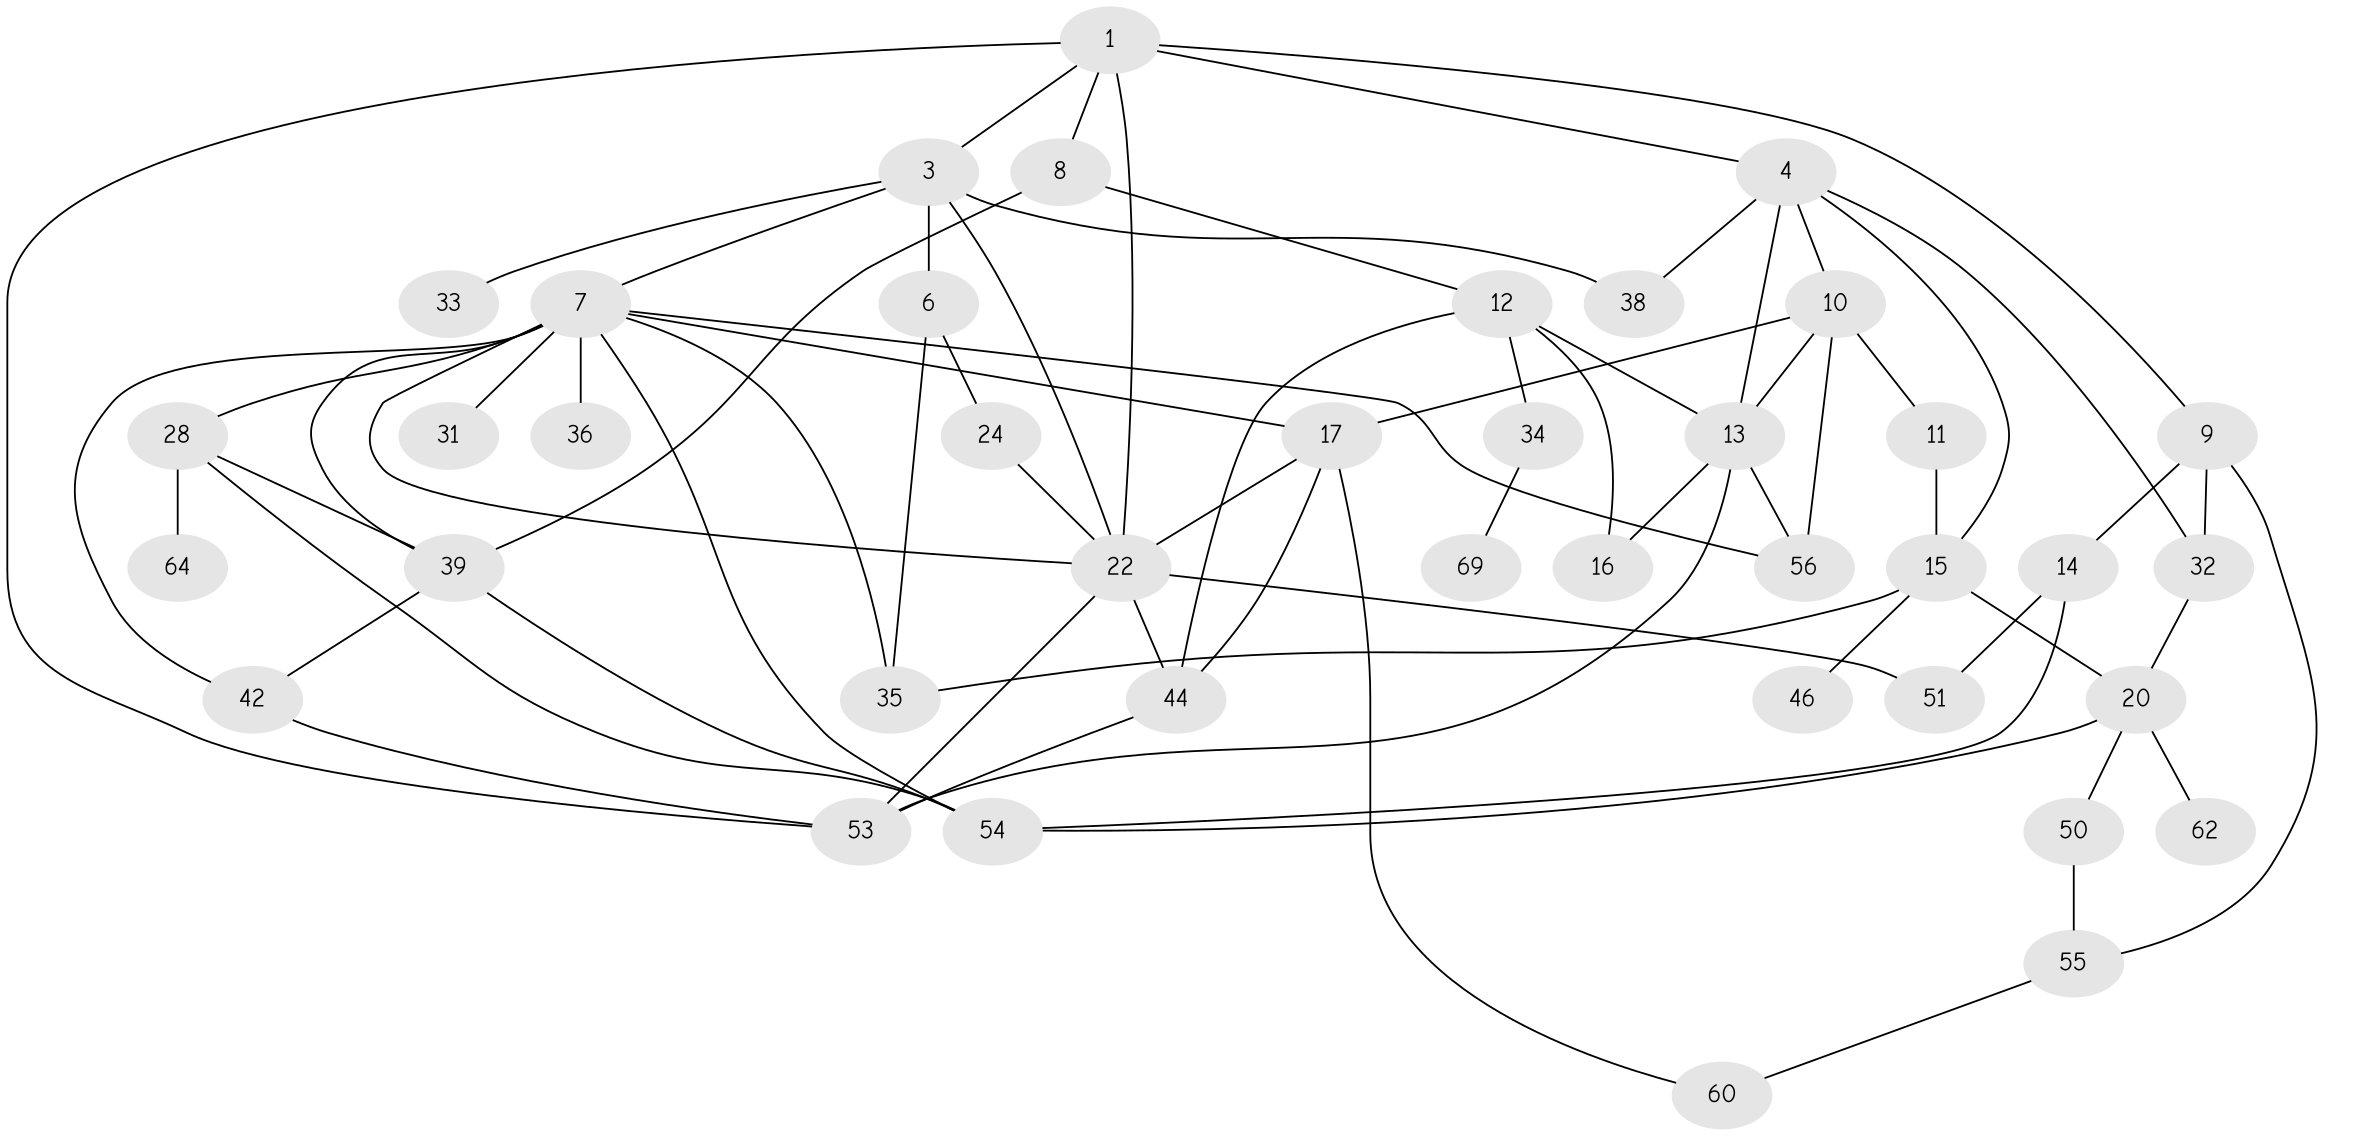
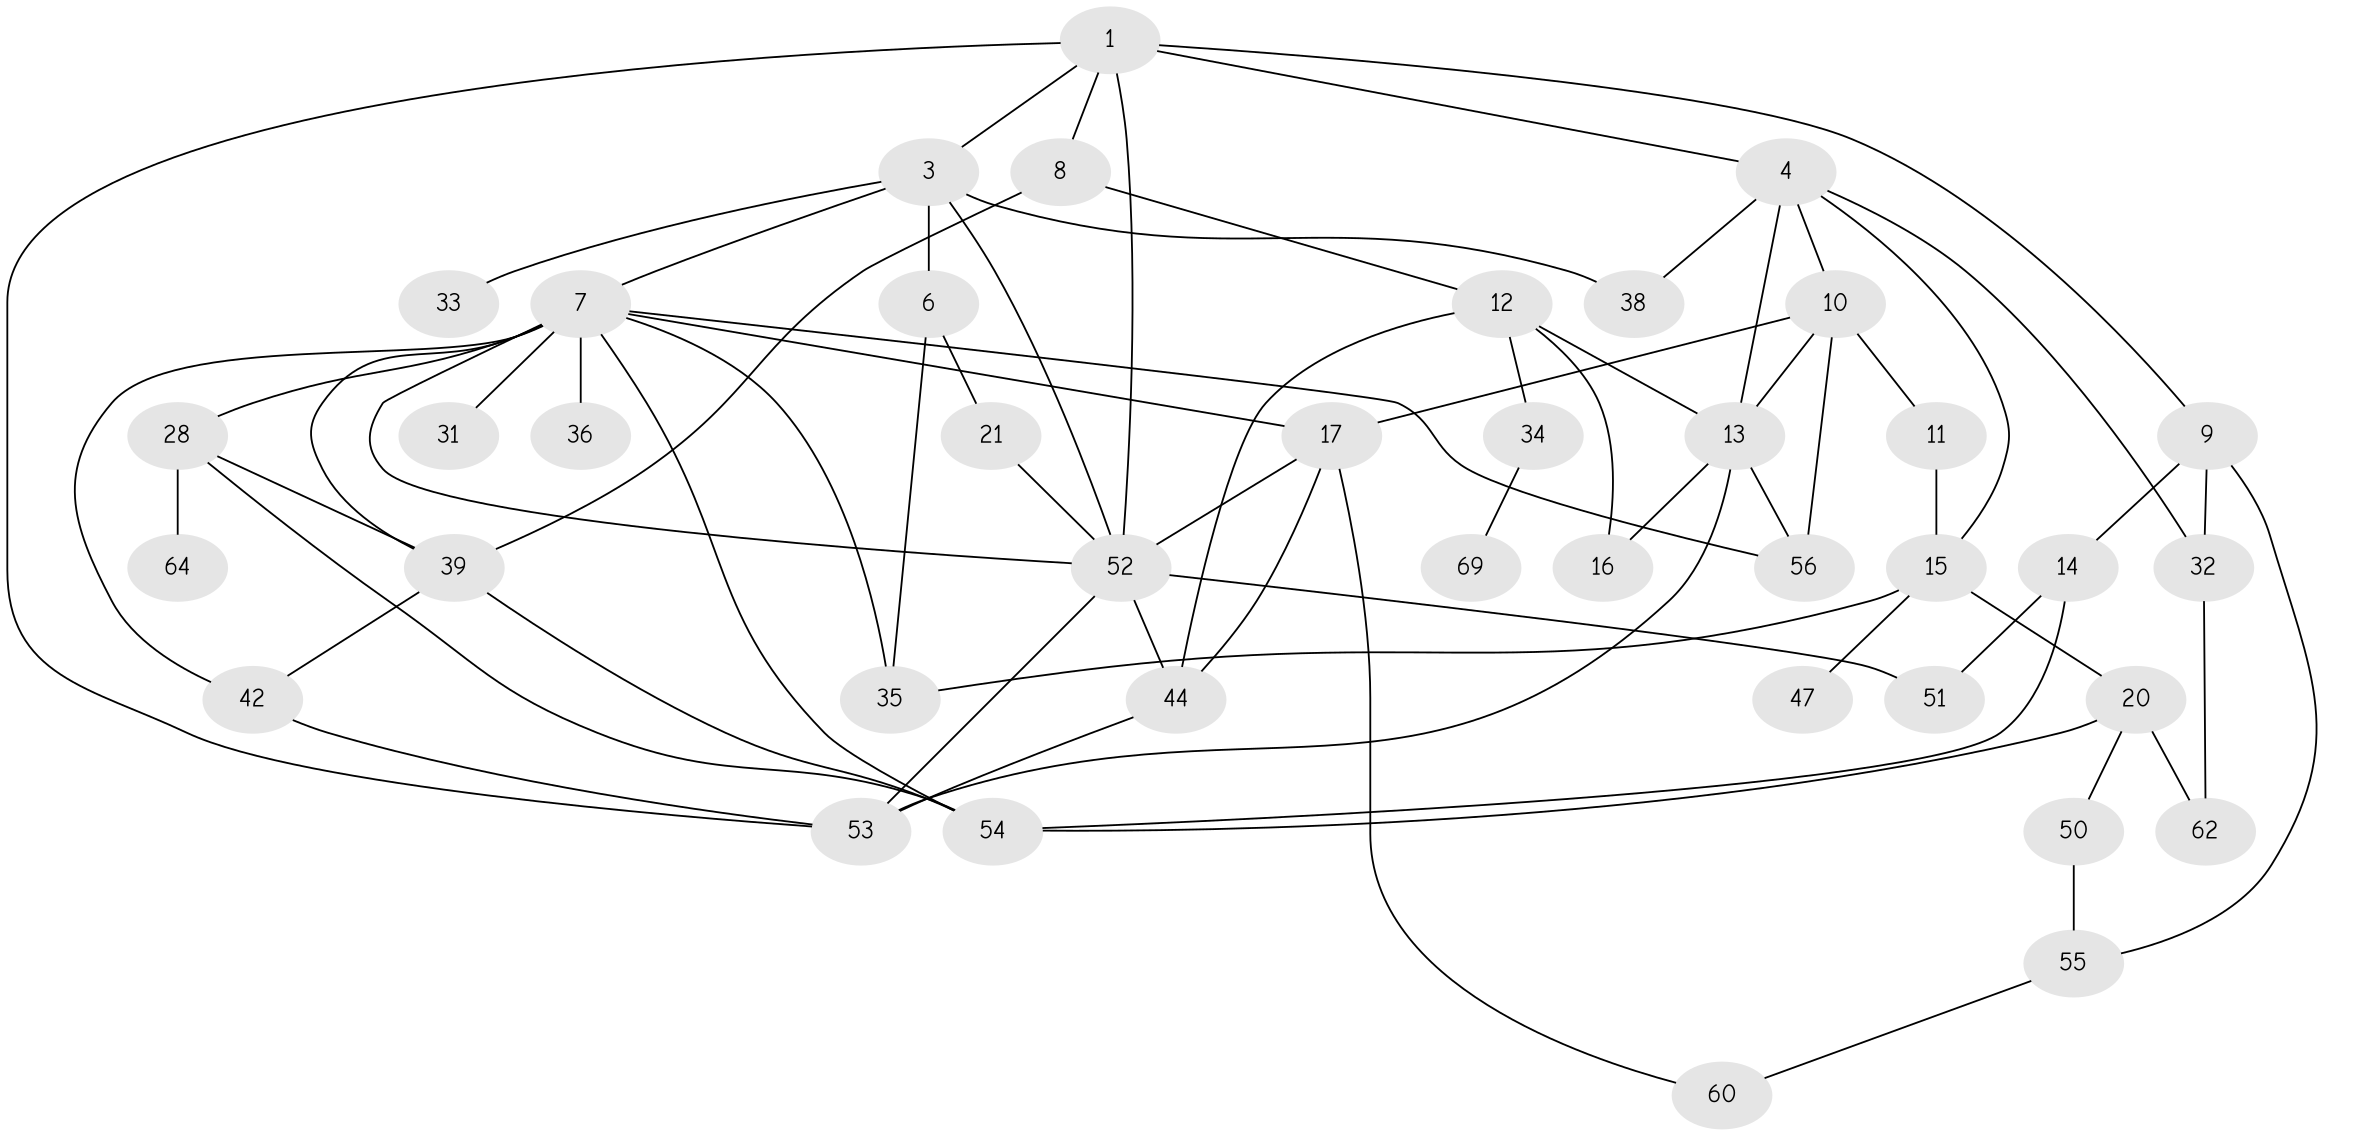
node "24": label "24" -> "21"
node "22": label "22" -> "52"
edge "32" -- "20": now "32" -- "62"
node "46": label "46" -> "47"
